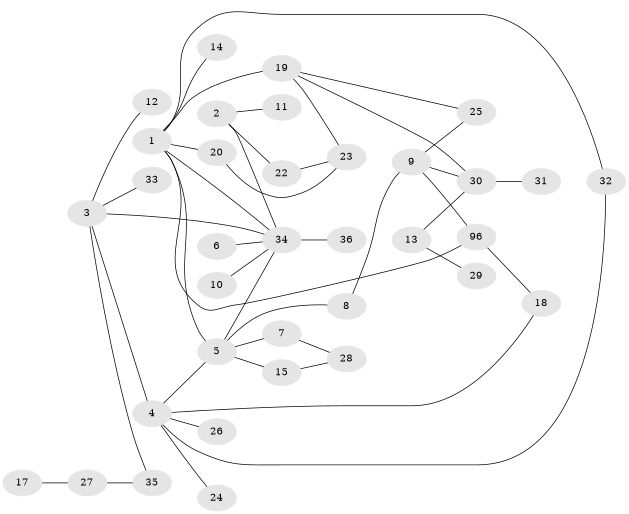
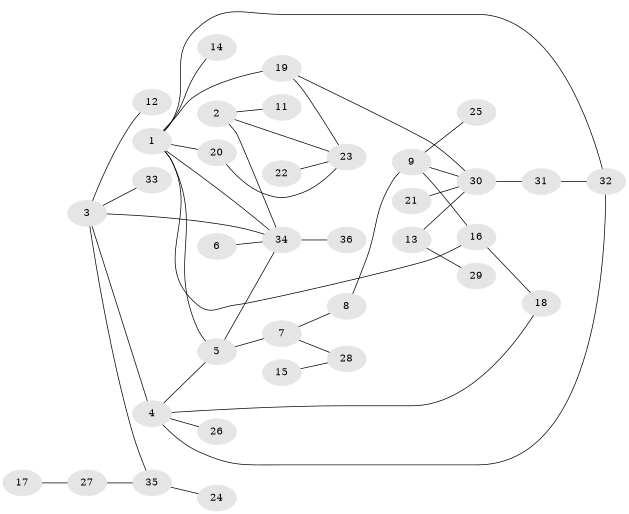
edge "19" -- "25": removed
edge "2" -- "22": now "2" -- "23"
edge "31" -- "32": added
node "21": added
node "96": label "96" -> "16"
node "10": removed
edge "8" -- "5": now "8" -- "7"
edge "5" -- "15": removed
edge "4" -- "24": now "35" -- "24"
